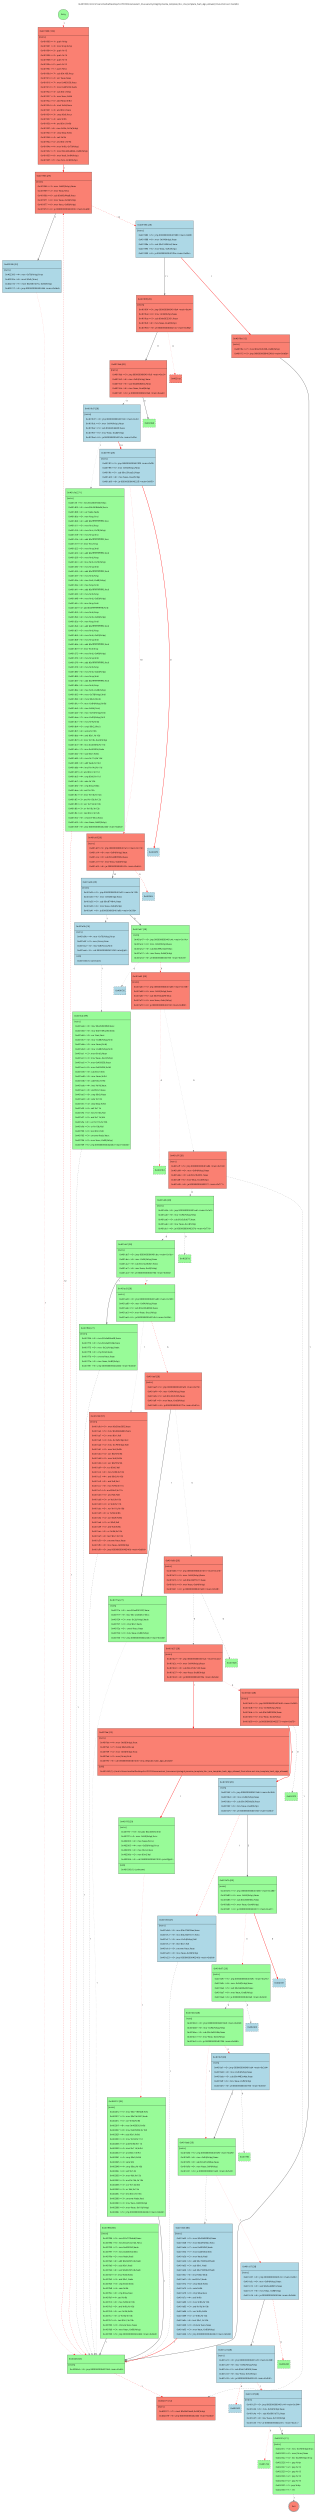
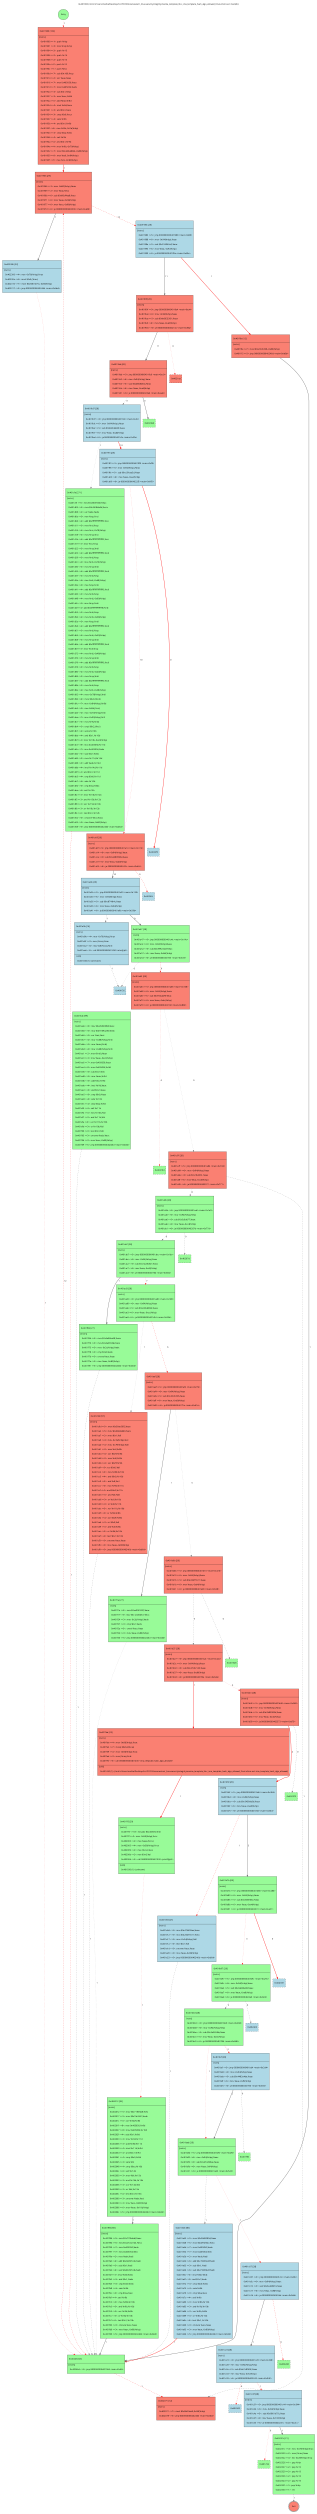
edge "0x401e9b [16]" -> "0x401eab [99]": now "0x401e9b [16]" -> "0x401f35"
edge "0x402012 [95]" -> "0x40246d [5]": now "0x402012 [95]" -> "0x401f86 [88]"
